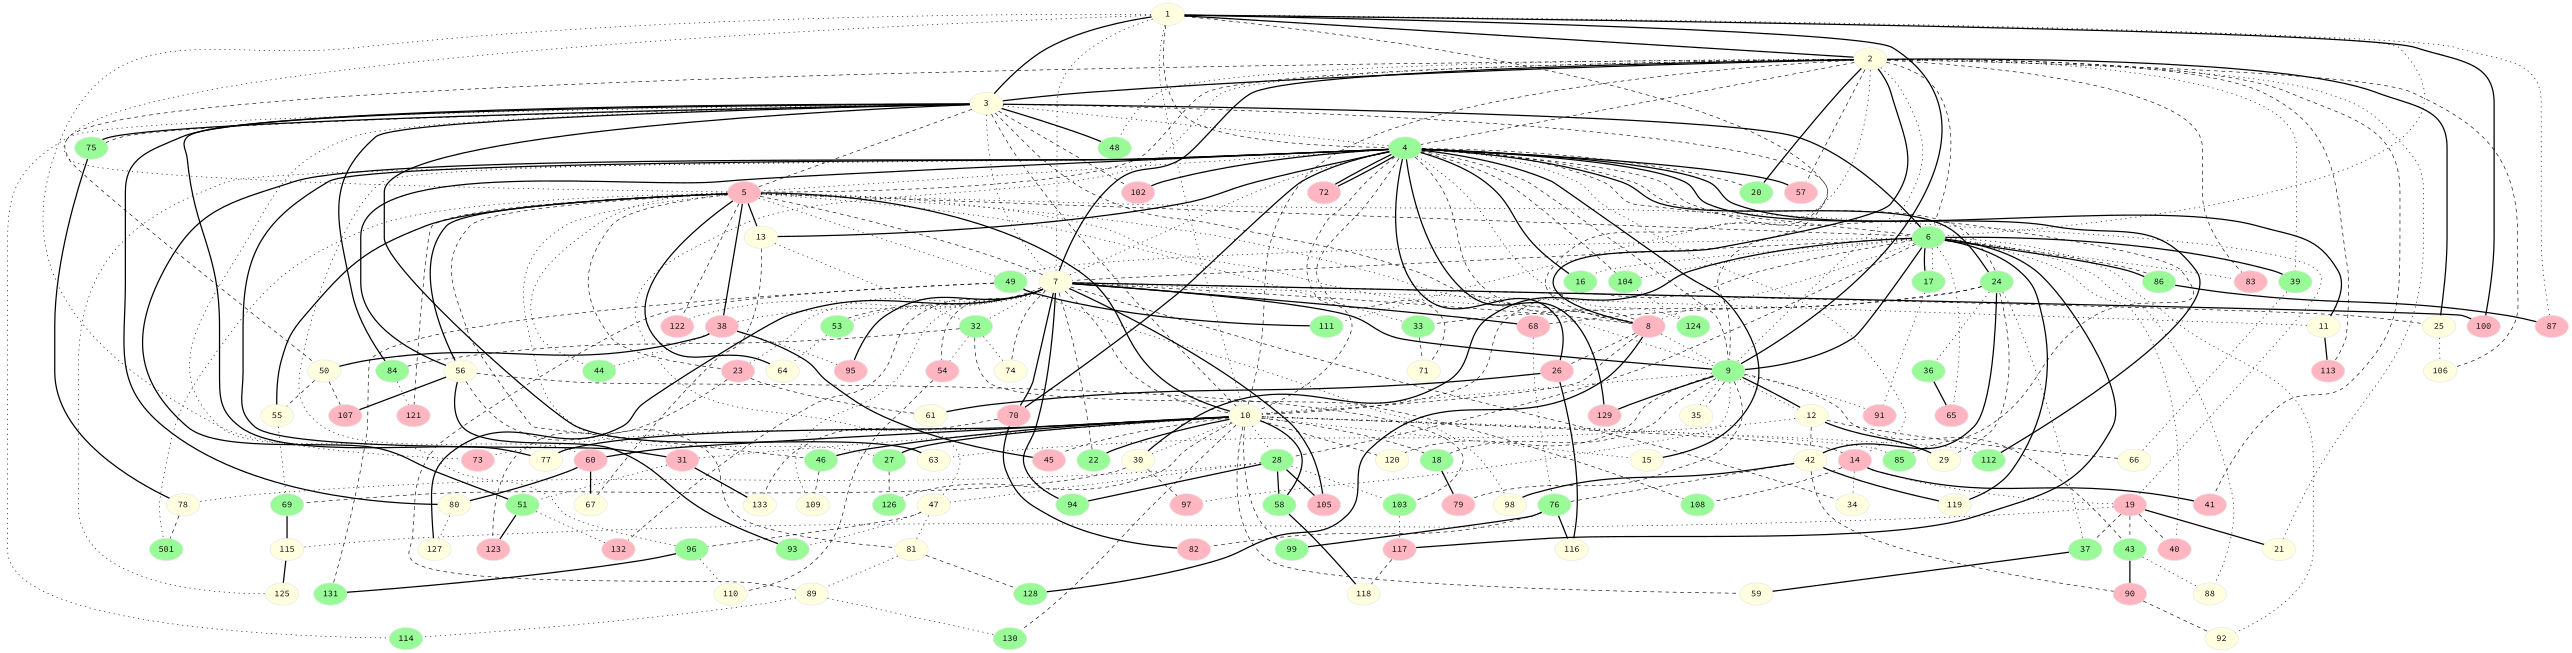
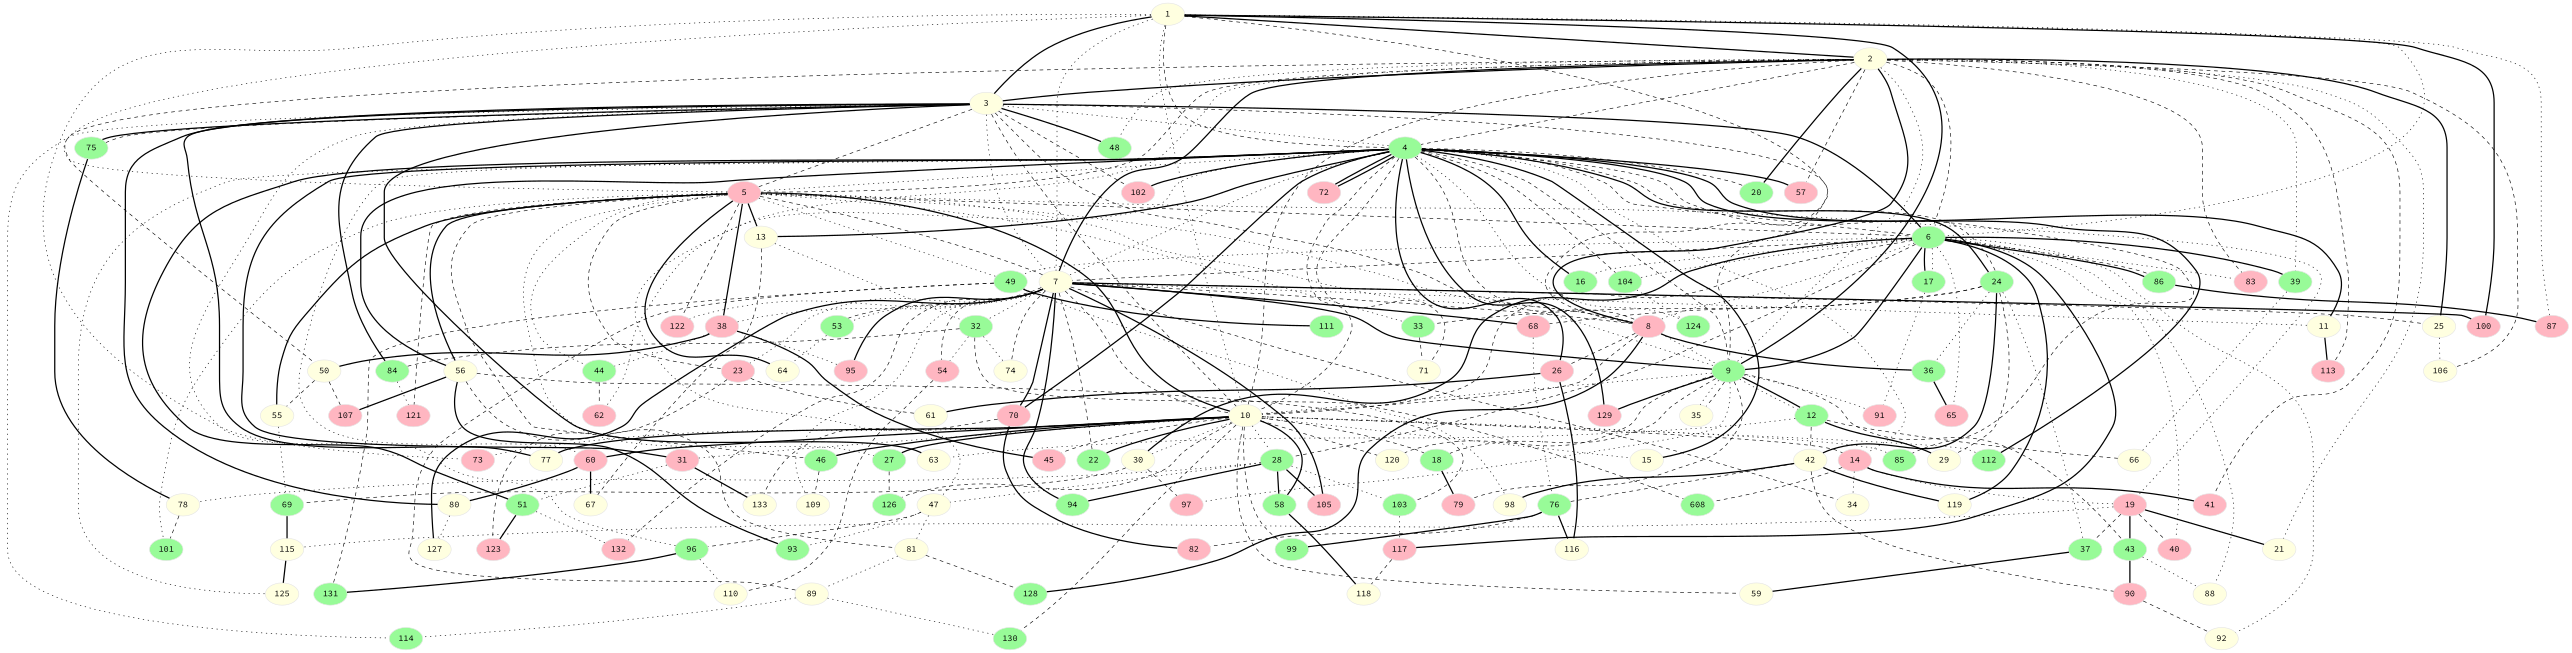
edge "2" -- "111": removed
edge "8" -- "36": added
node "62": added
node "12": fillcolor lightyellow -> palegreen
node "108": label "108" -> "608"
edge "19" -- "43": style dashed -> bold
node "501": label "501" -> "101"
